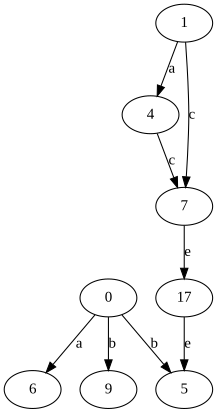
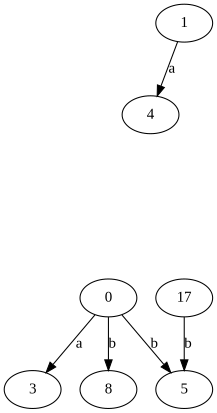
node "7": removed
edge "17" -> "5": label "e" -> "b"
node "6": label "6" -> "3"
node "9": label "9" -> "8"
